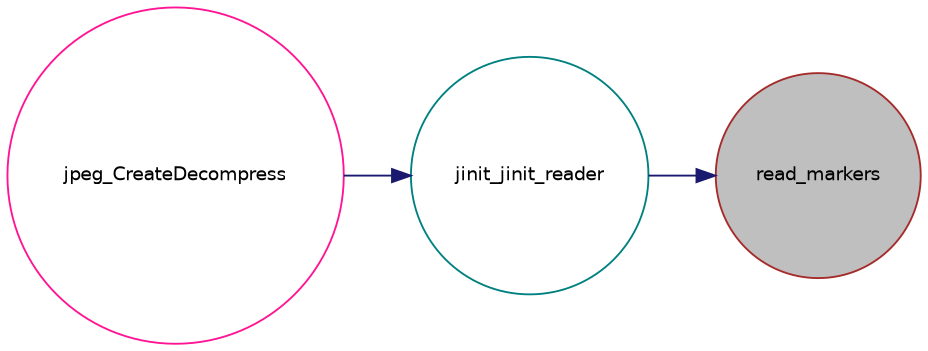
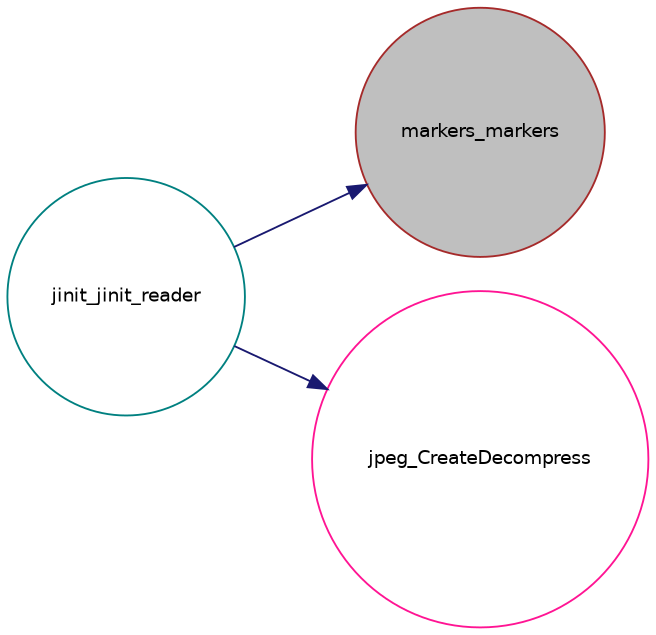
edge "jpeg_CreateDecompress" -> "jinit_jinit_reader": reversed
node "read_markers": label "read_markers" -> "markers_markers"
